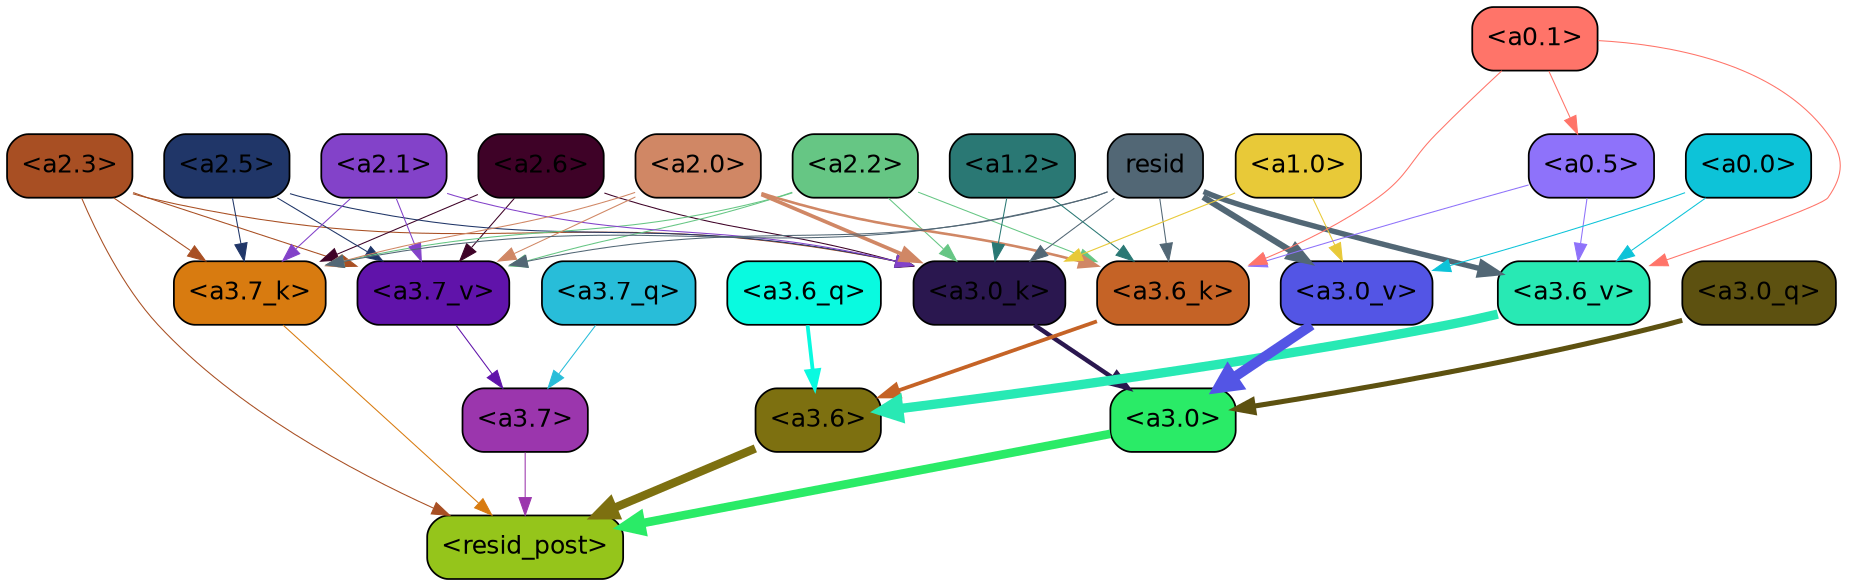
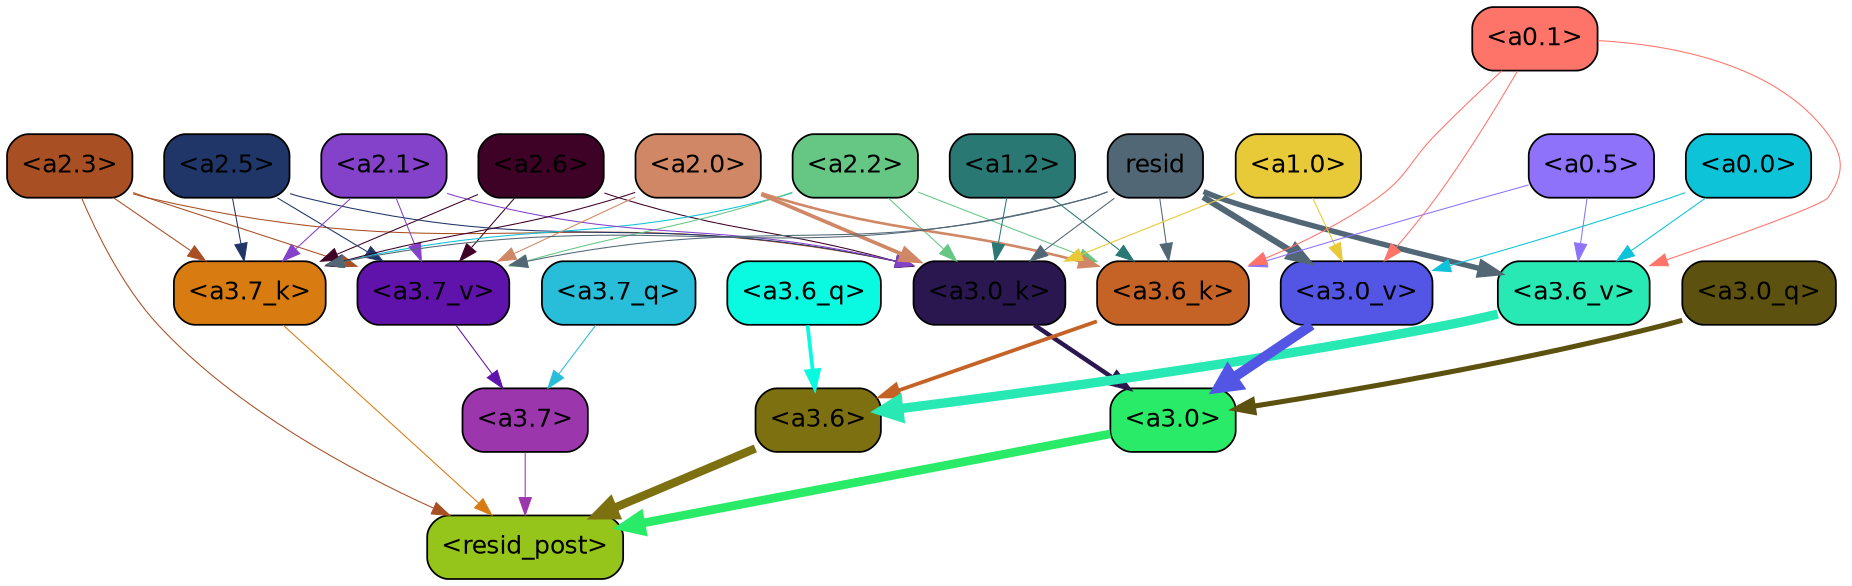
edge "<a0.1>" -> "<a0.5>": now "<a0.1>" -> "<a3.0_v>"
edge "<a2.0>" -> "<a3.7_k>": color #d08765 -> #3e0227
edge "<a2.2>" -> "<a3.7_k>": color #66c684 -> #0dc3d8
